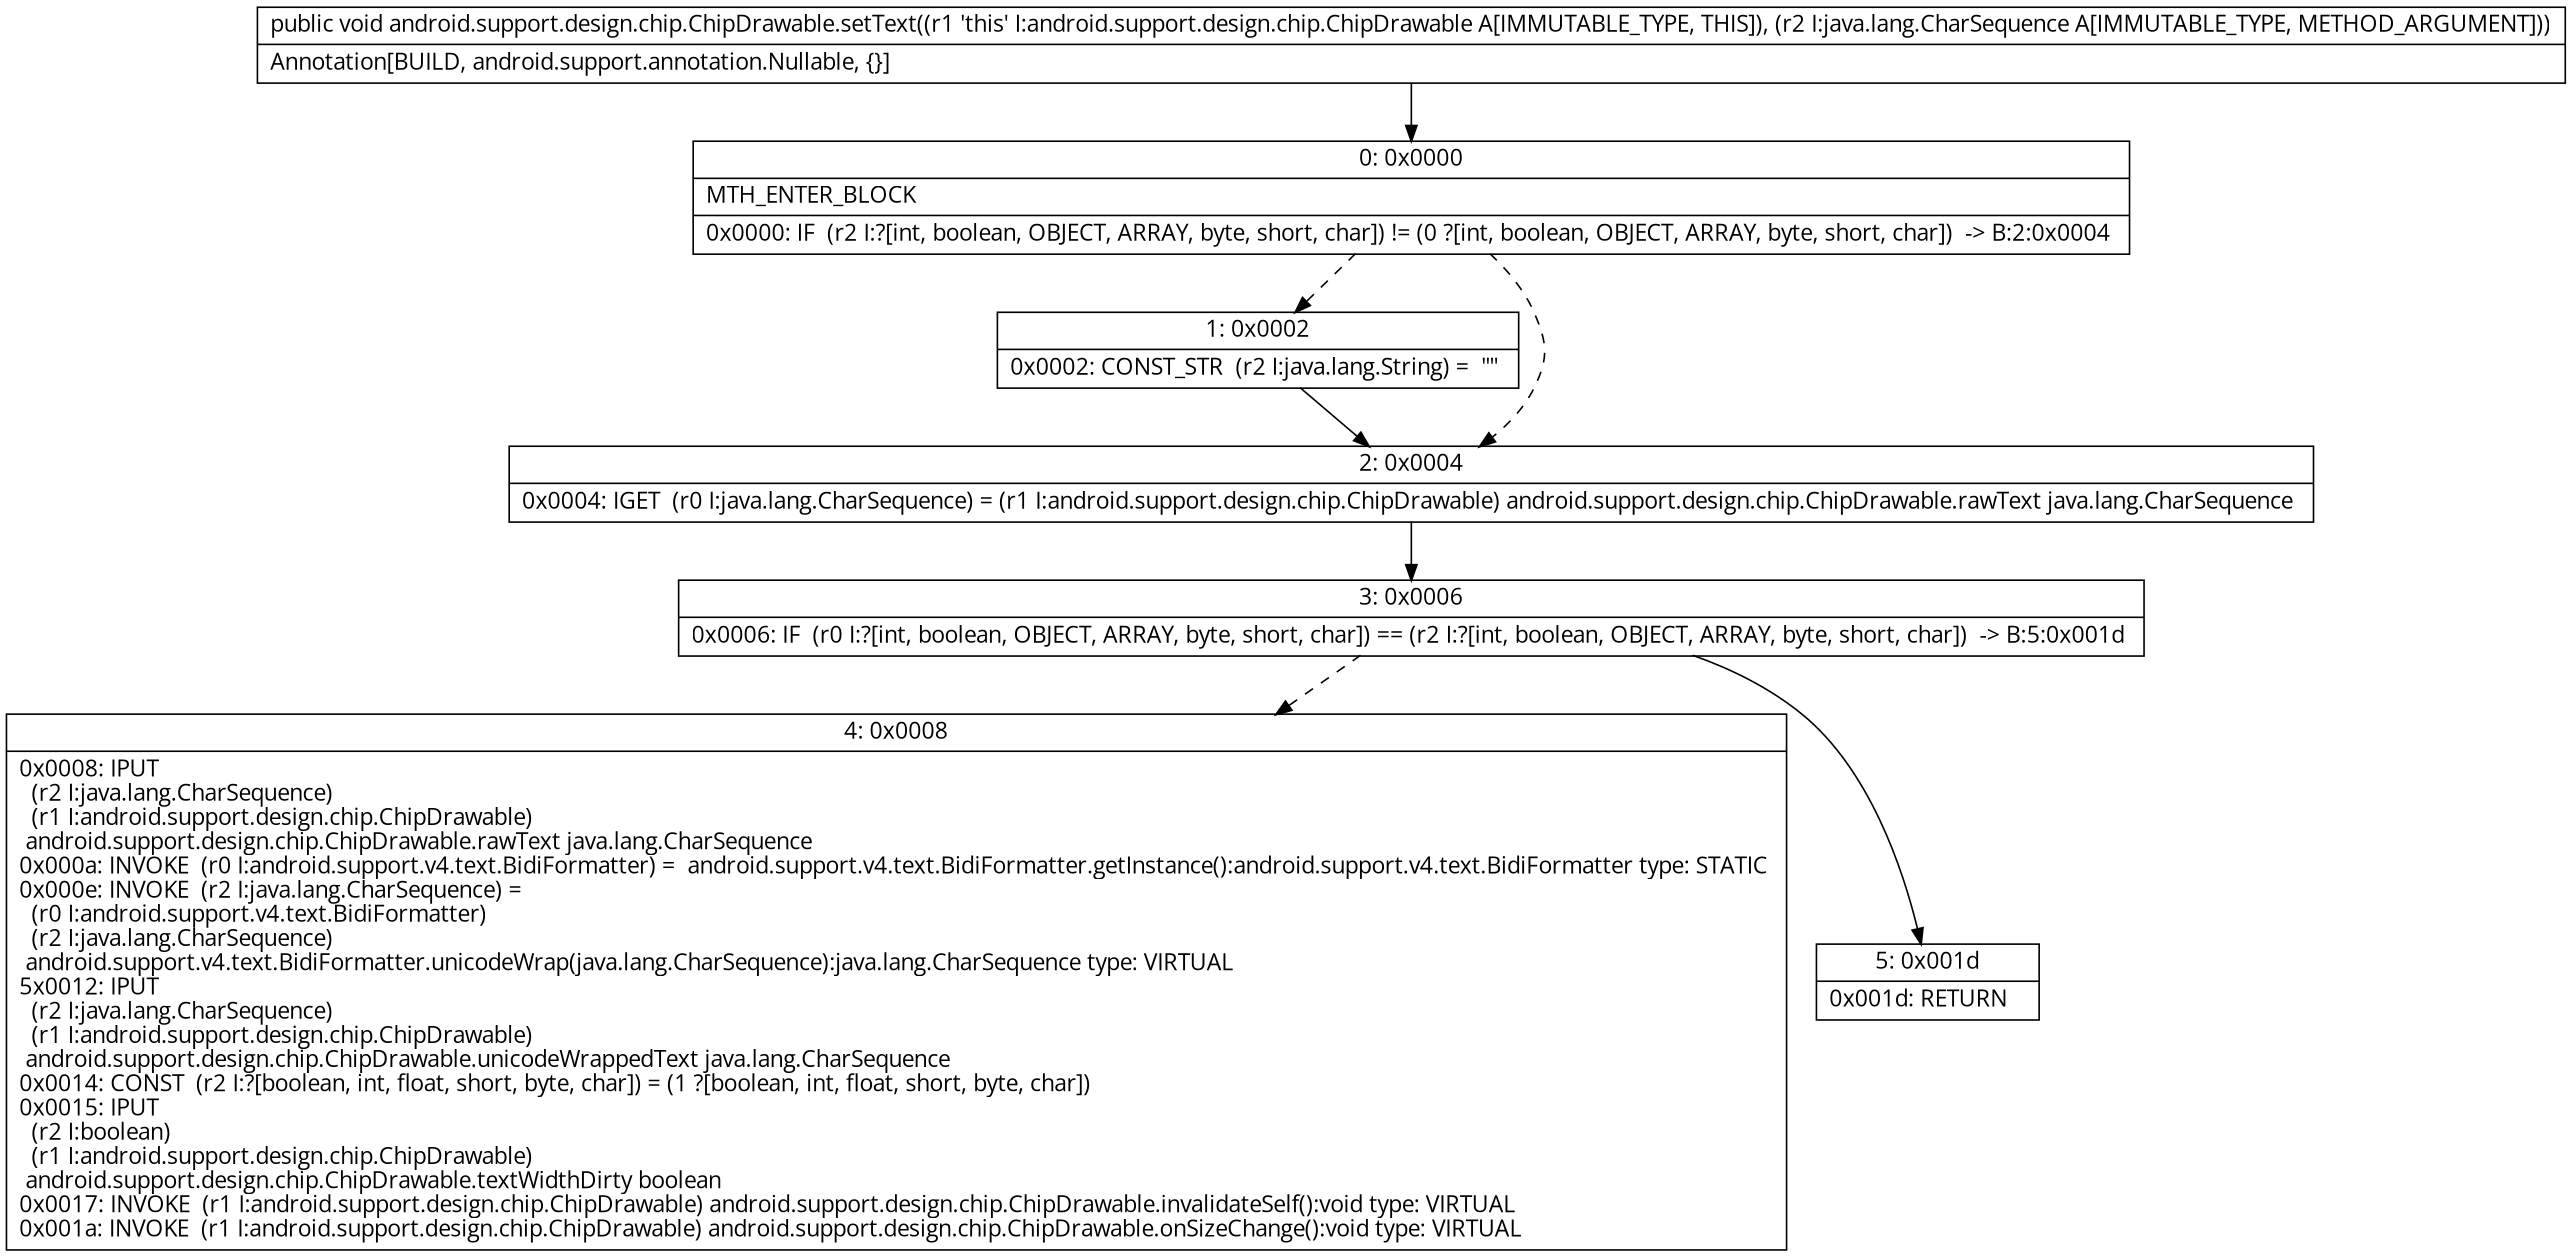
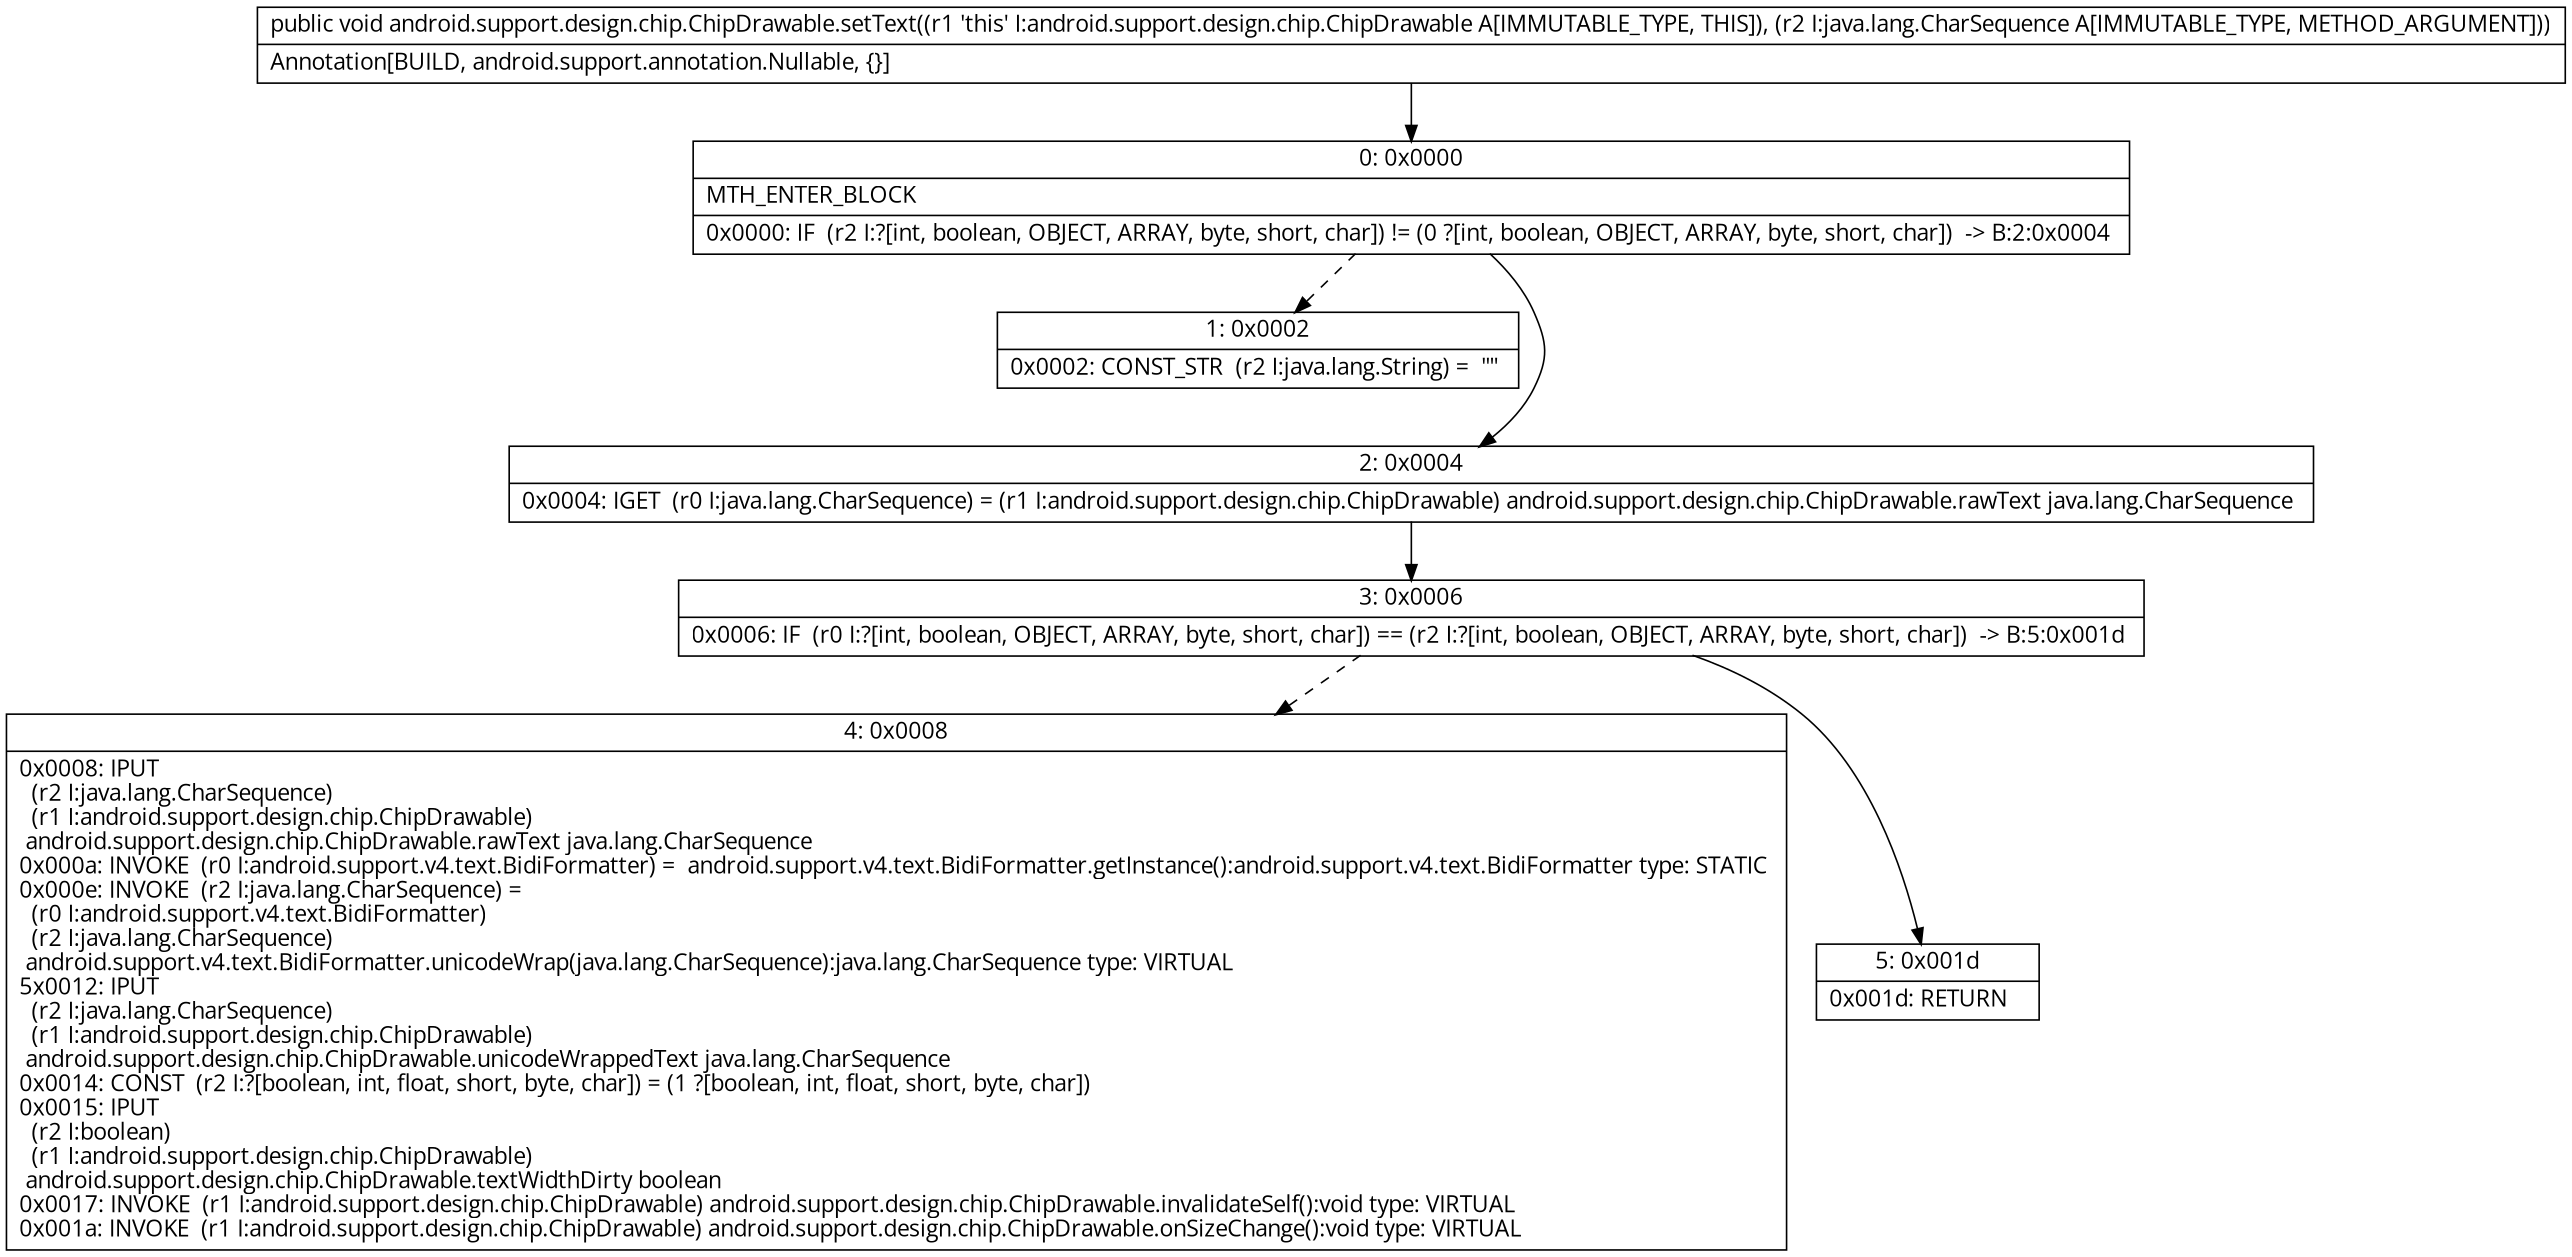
edge "0: 0x0000" -> "2: 0x0004": style dashed -> solid
edge "1: 0x0002" -> "2: 0x0004": removed
